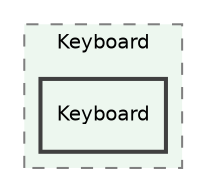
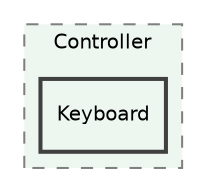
cluster "Keyboard": label "Keyboard" -> "Controller"
